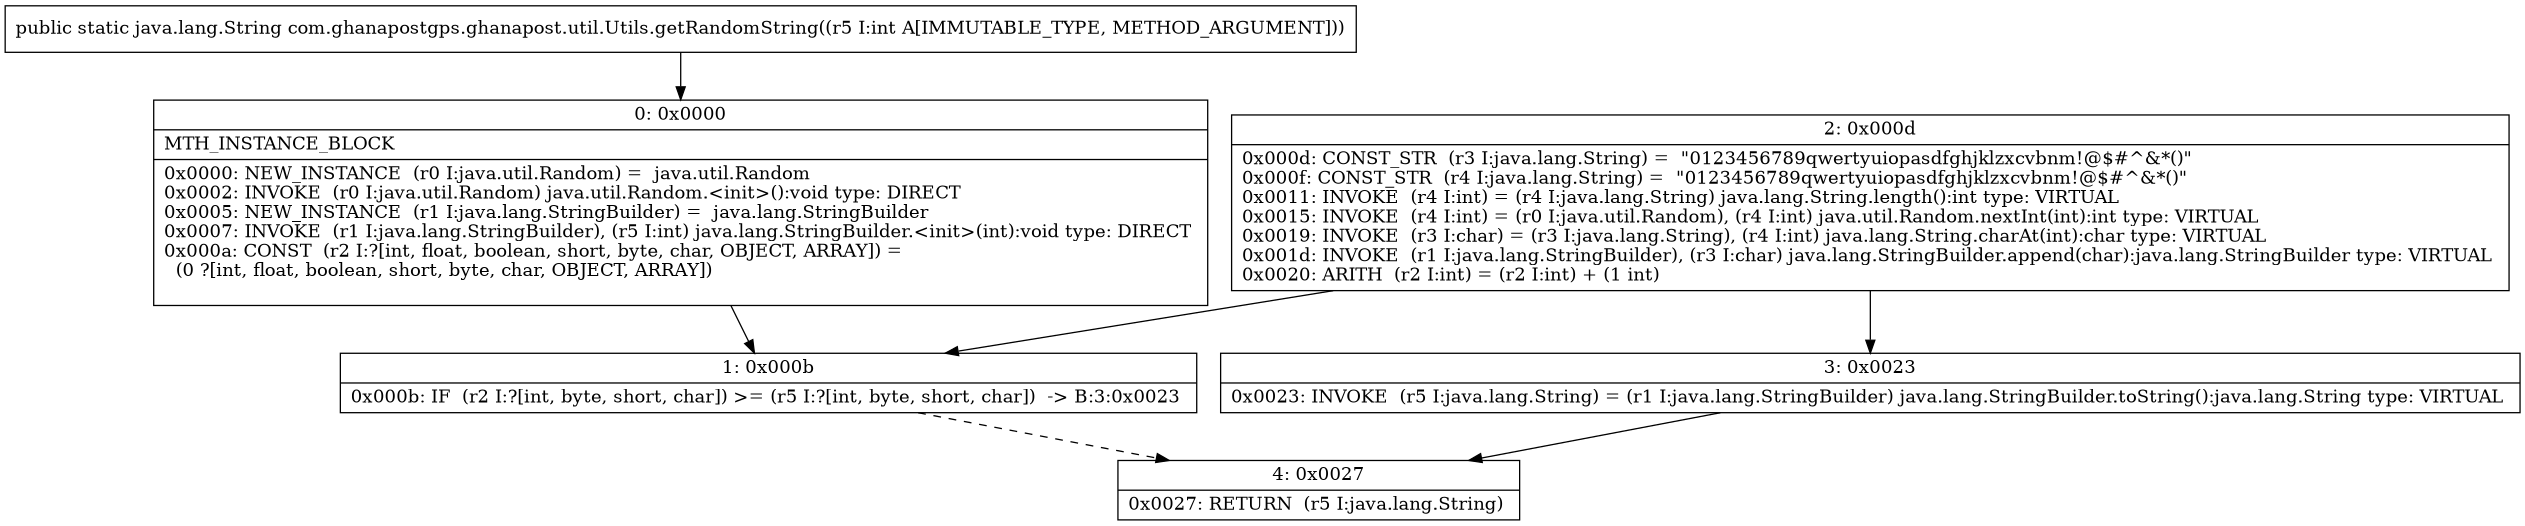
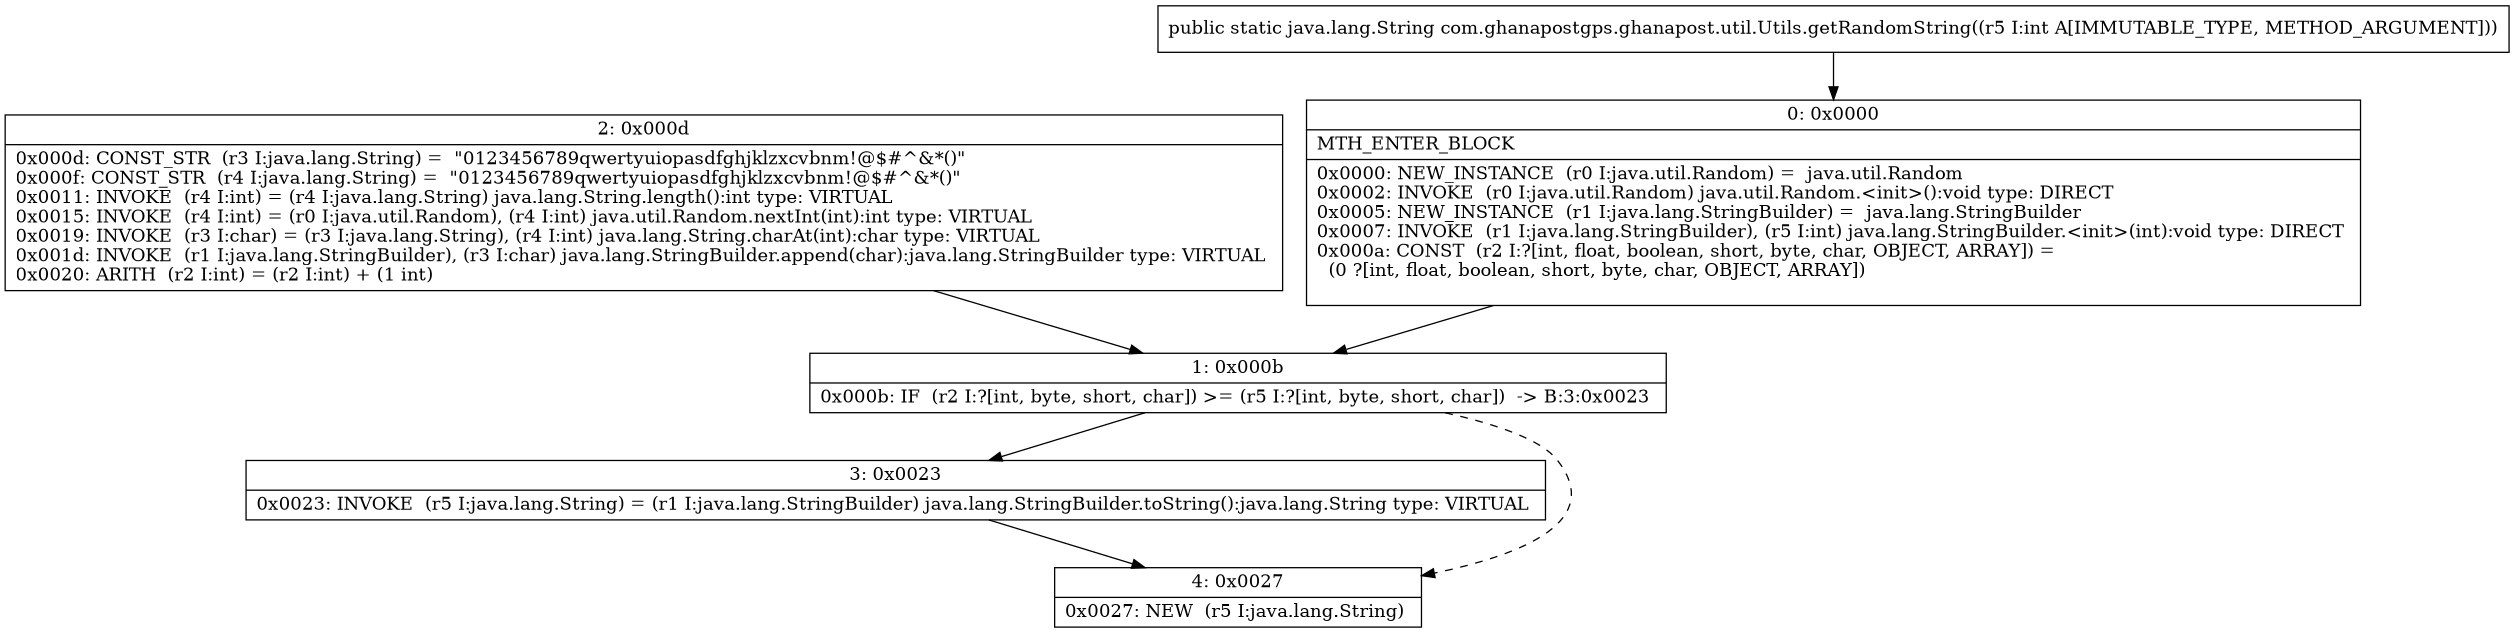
node "0: 0x0000": text "MTH_INSTANCE_BLOCK" -> "MTH_ENTER_BLOCK"
edge "2: 0x000d" -> "3: 0x0023": now "1: 0x000b" -> "3: 0x0023"
node "4: 0x0027": text "0x0027: RETURN  (r5 I:java.lang.String)" -> "0x0027: NEW  (r5 I:java.lang.String)"
